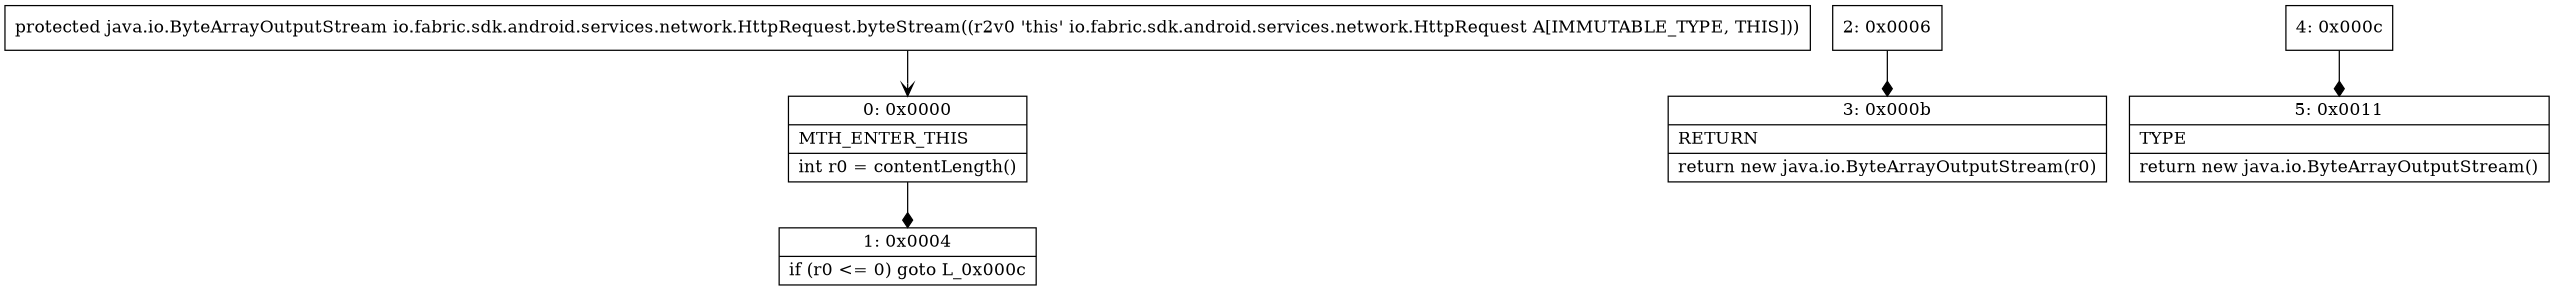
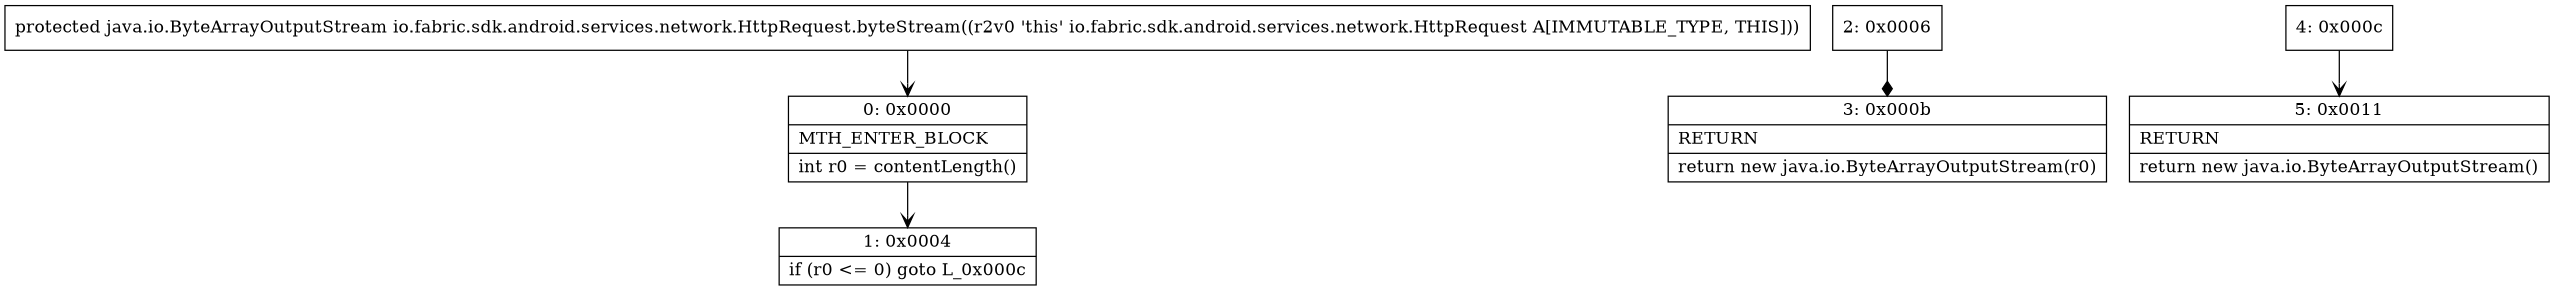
edge "4: 0x000c" -> "5: 0x0011": arrowhead diamond -> vee
node "0: 0x0000": text "MTH_ENTER_THIS" -> "MTH_ENTER_BLOCK"
node "5: 0x0011": text "TYPE" -> "RETURN"
edge "0: 0x0000" -> "1: 0x0004": arrowhead diamond -> vee
